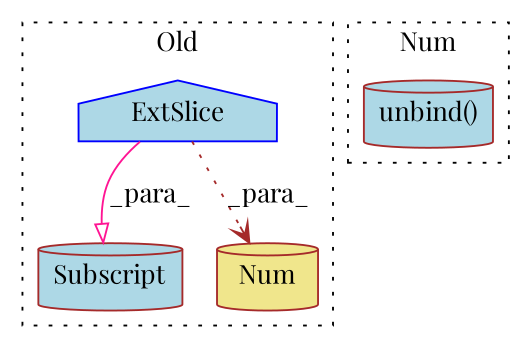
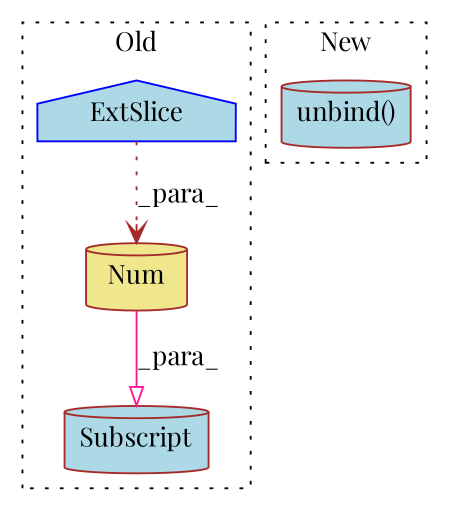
cluster "Num": label "Num" -> "New"
edge "ExtSlice" -> "Subscript": now "Num" -> "Subscript"
